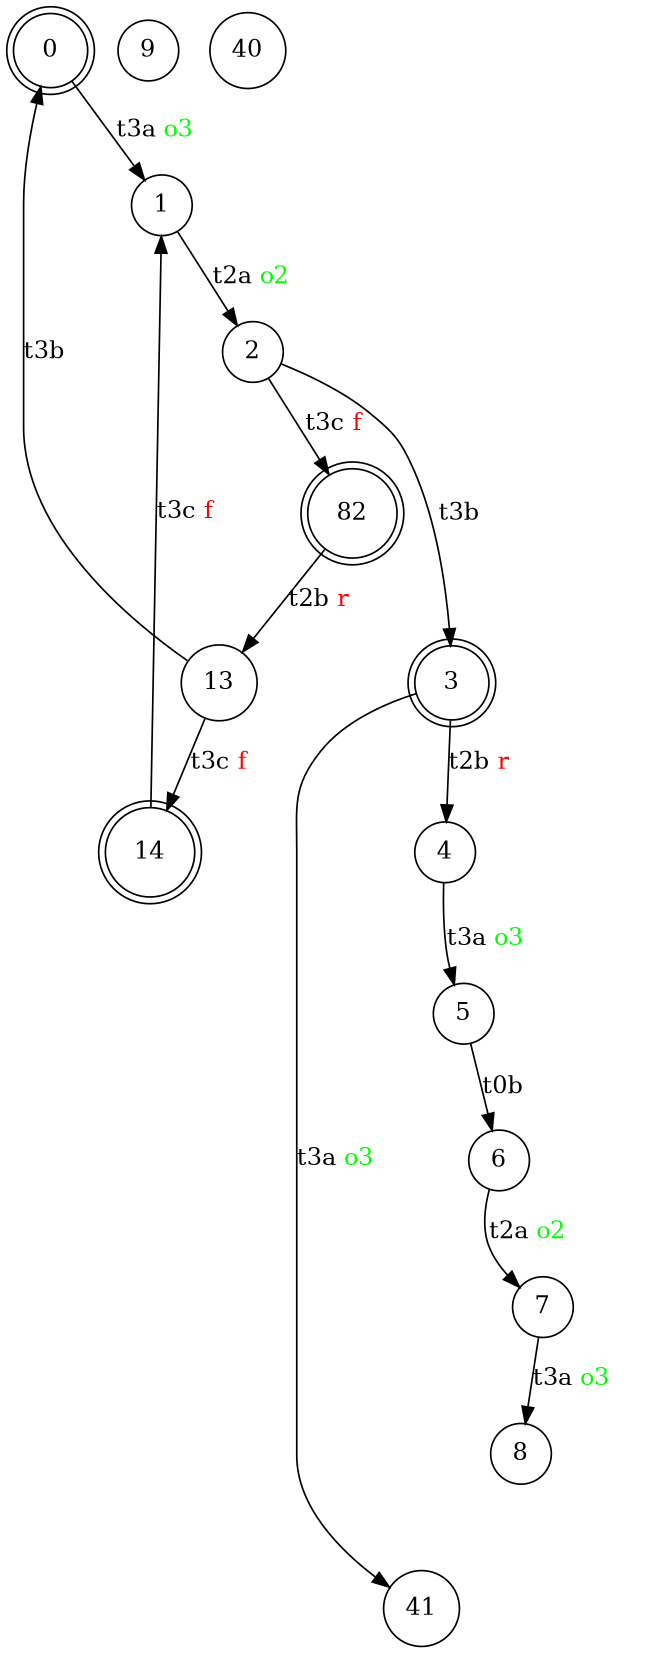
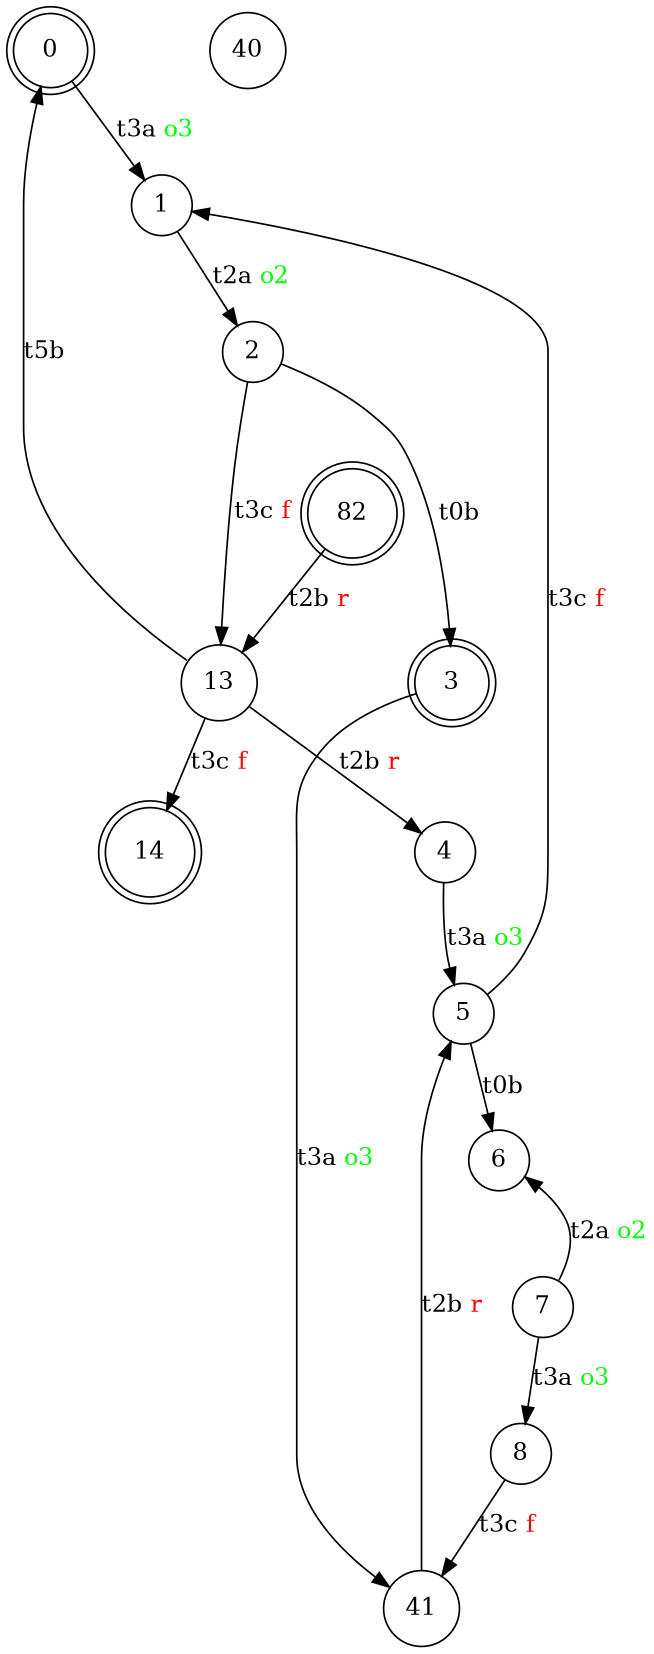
node "9": removed
edge "13" -> "0": label "t3b" -> "t5b"
edge "2" -> "82": now "2" -> "13"
edge "2" -> "3": label "t3b" -> "t0b"
edge "14" -> "1": now "5" -> "1"
edge "3" -> "4": now "13" -> "4"
edge "6" -> "7": reversed
edge "41" -> "5": added, label "t2b r"
edge "8" -> "41": added, label "t3c f"
